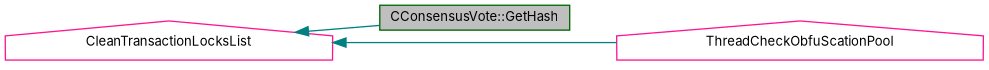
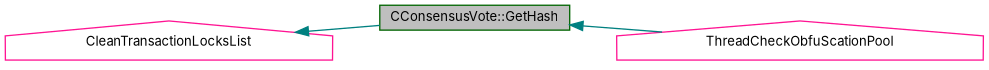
edge "ThreadCheckObfuScationPool" -> "CleanTransactionLocksList": now "ThreadCheckObfuScationPool" -> "CConsensusVote::GetHash"
